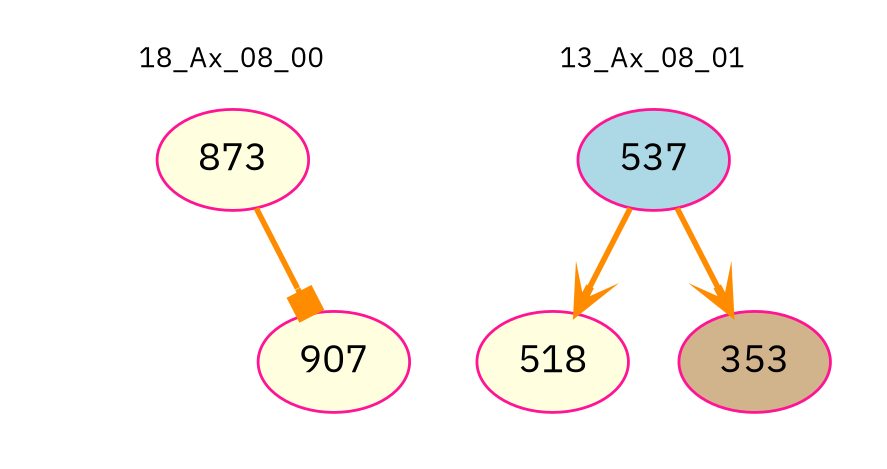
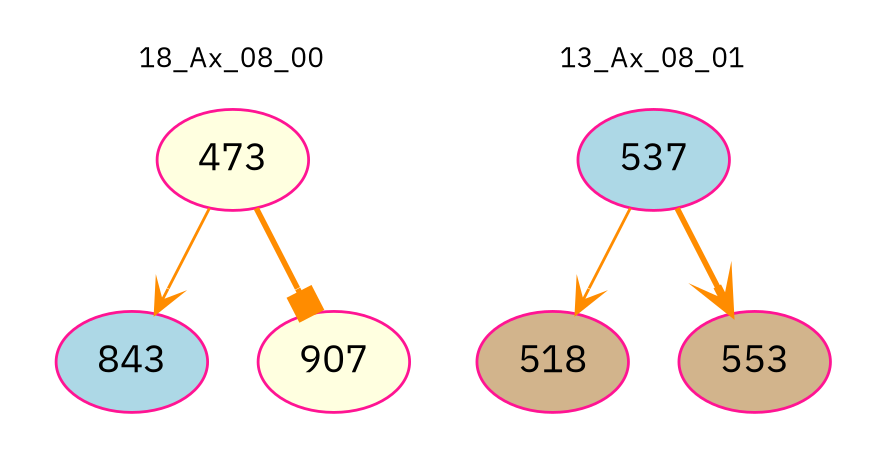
node "873": label "873" -> "473"
edge "537" -> "518": style bold -> solid
node "843": added
node "518": fillcolor lightyellow -> tan
node "353": label "353" -> "553"
